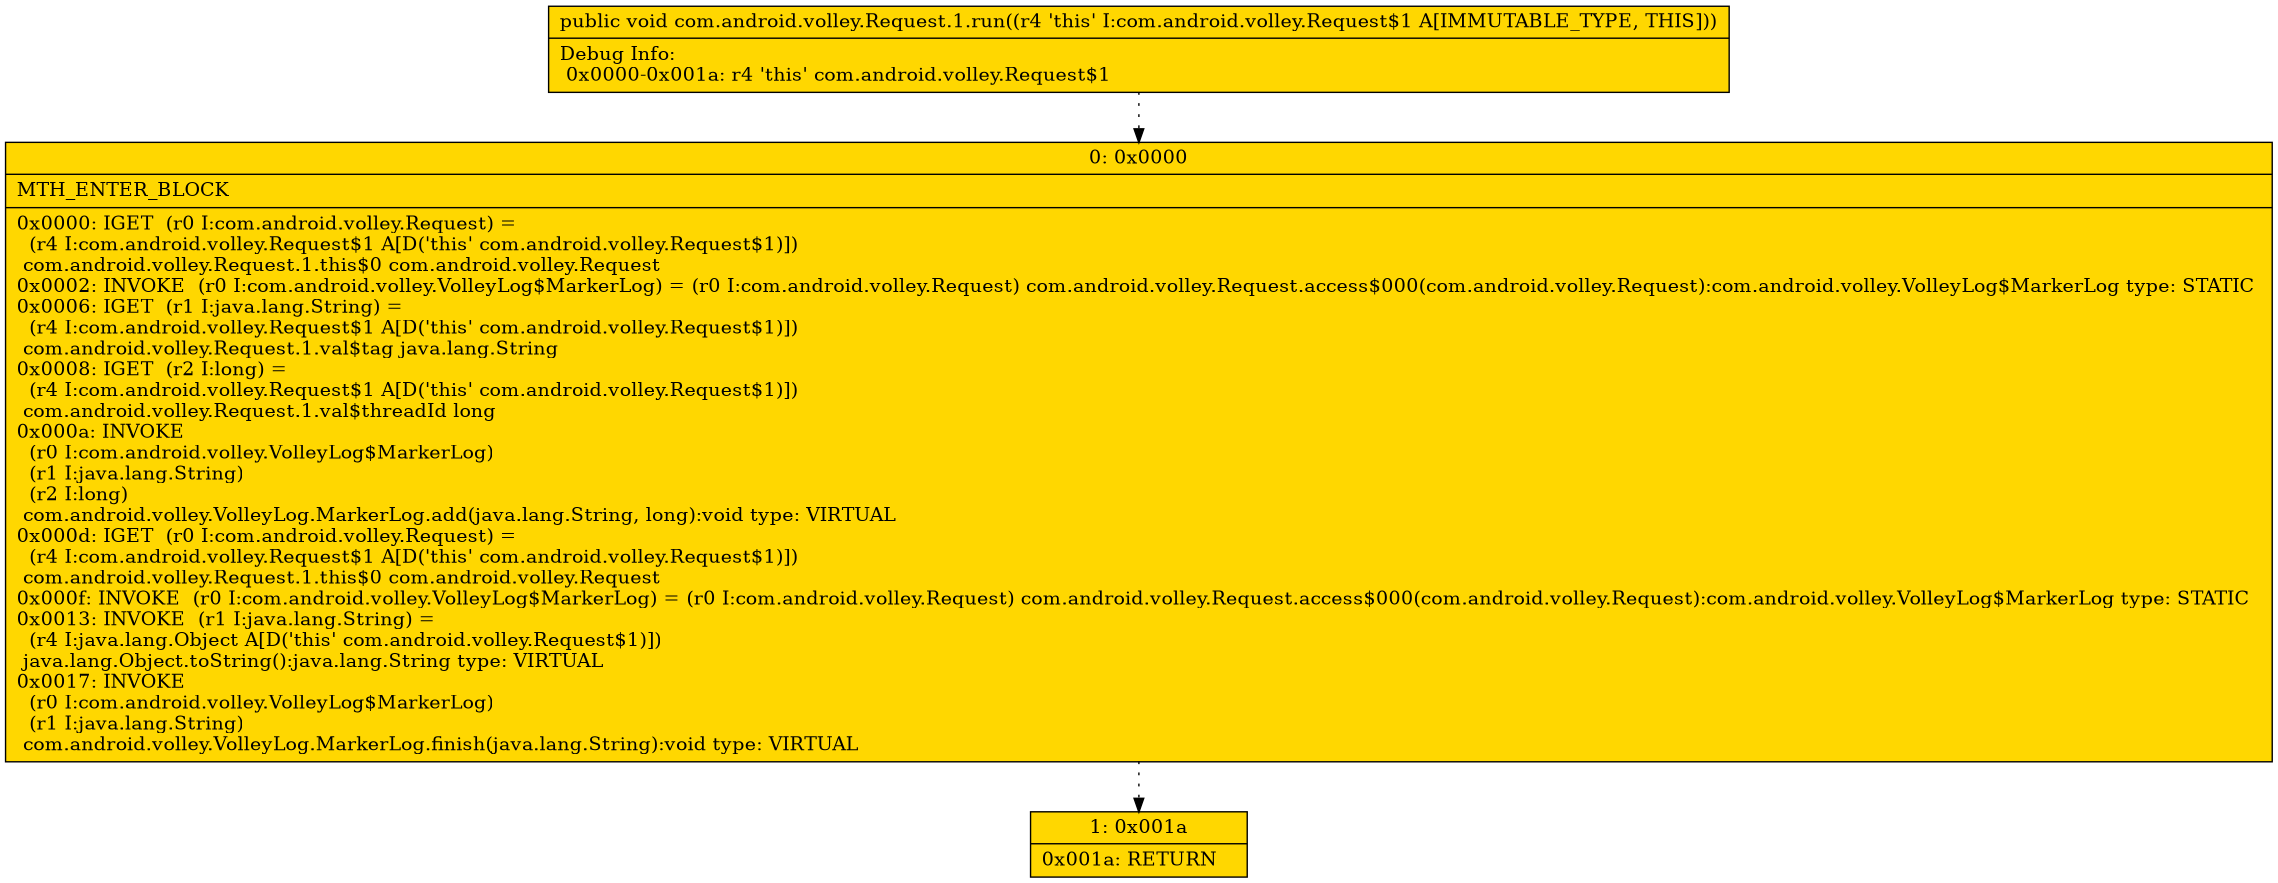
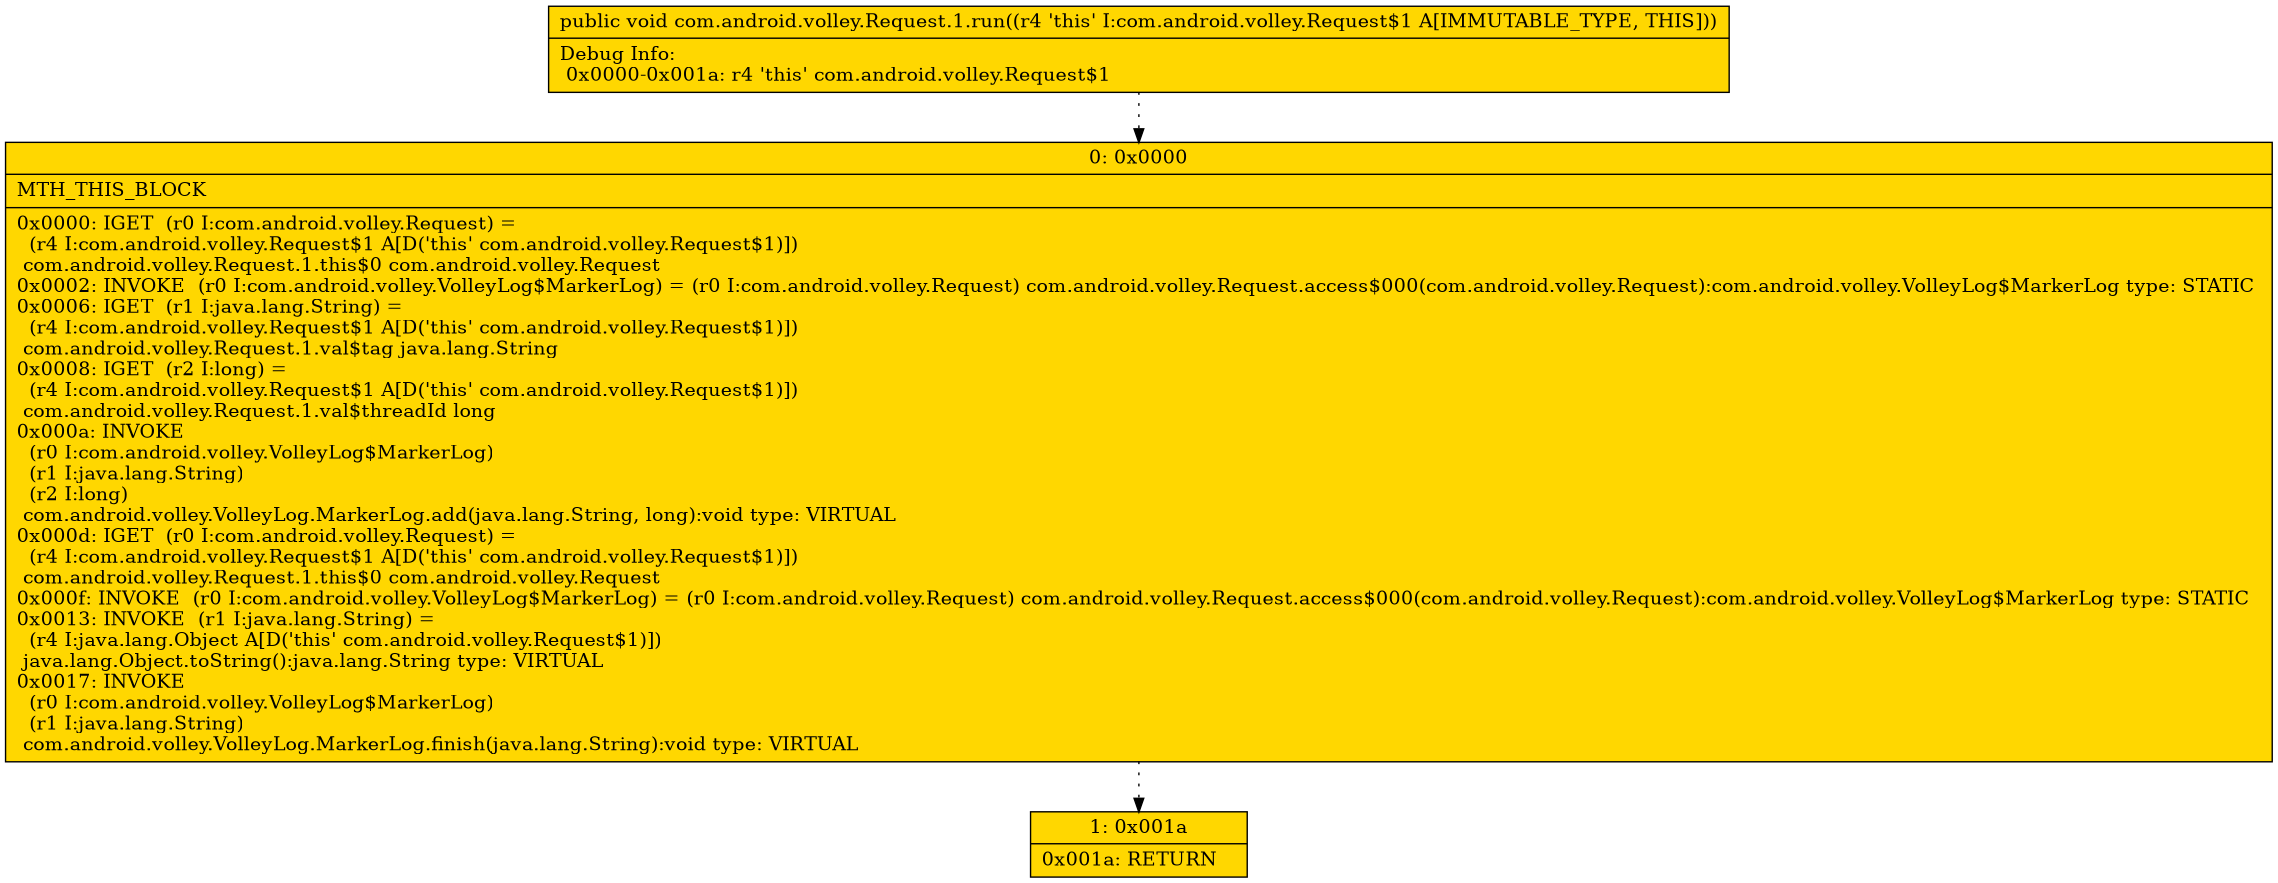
node "0: 0x0000": text "MTH_ENTER_BLOCK" -> "MTH_THIS_BLOCK"
